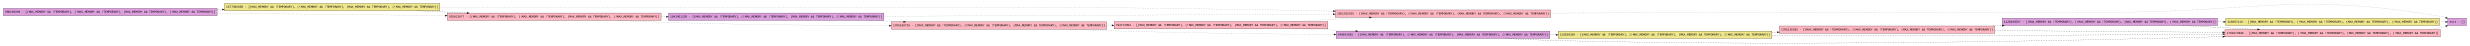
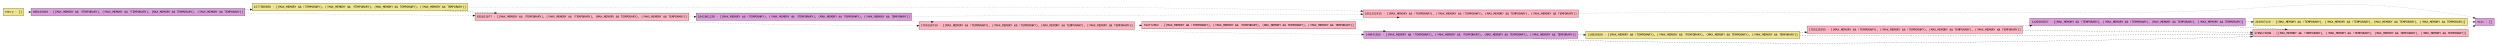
node "entry - []": added
